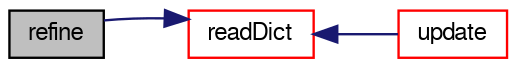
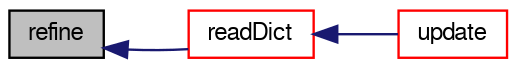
edge "refine" -> "readDict": reversed
